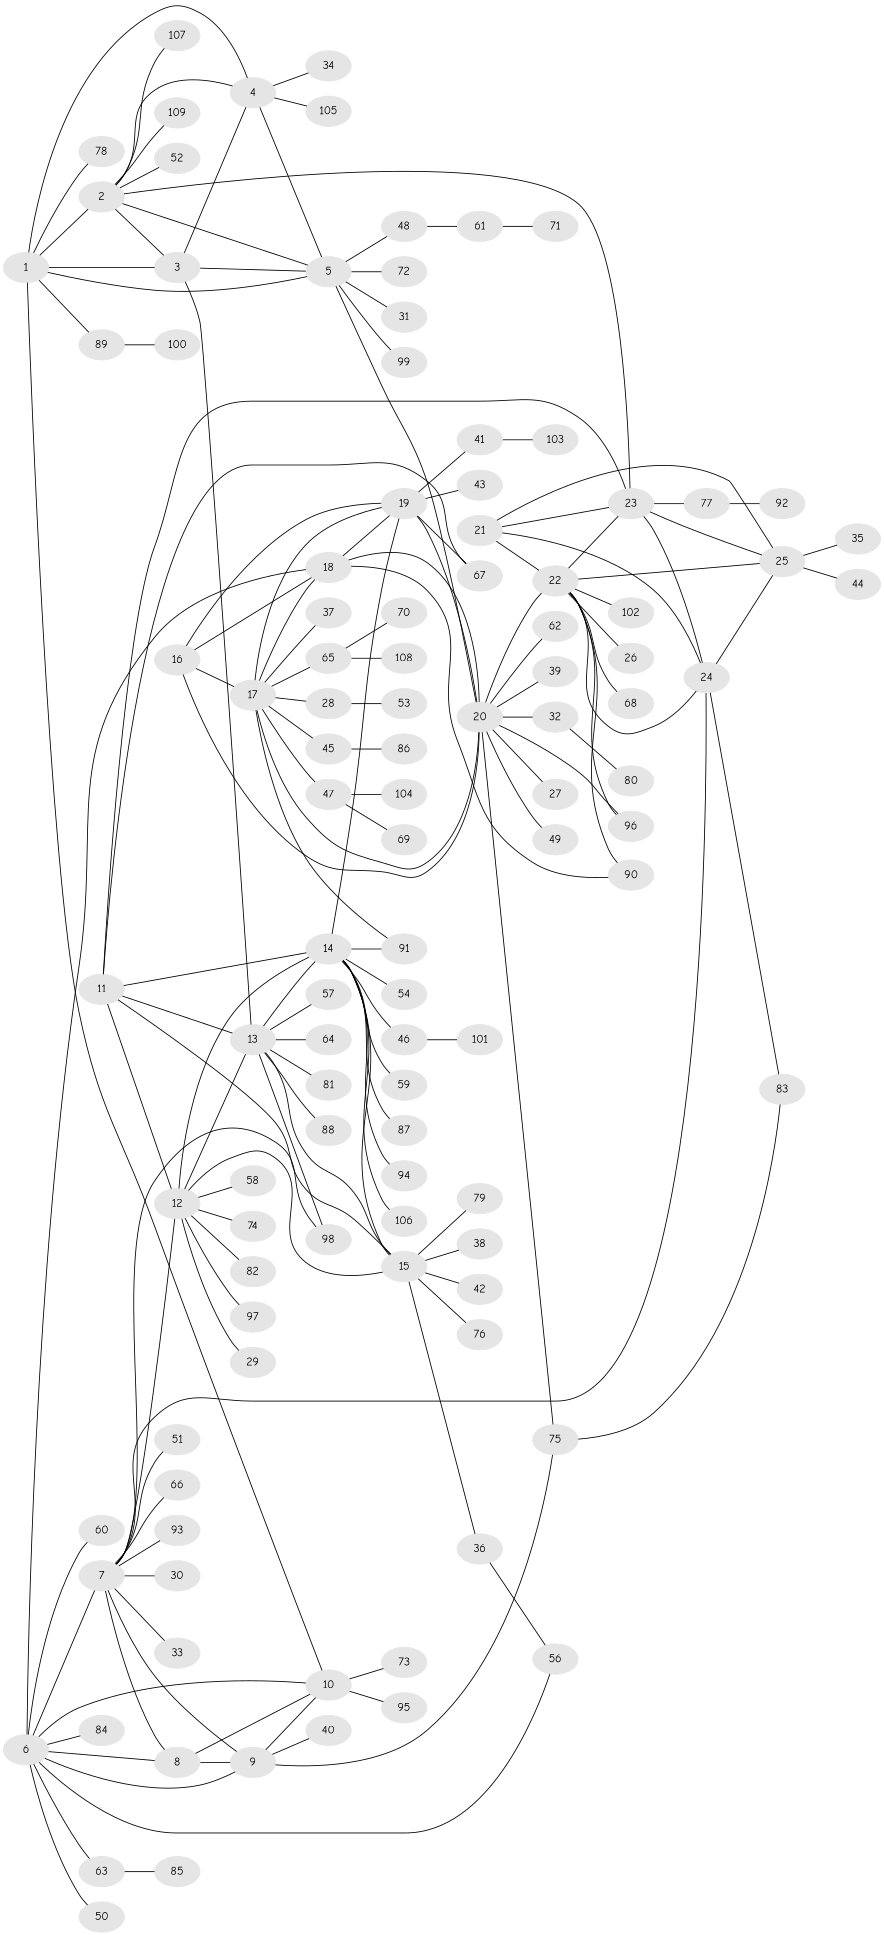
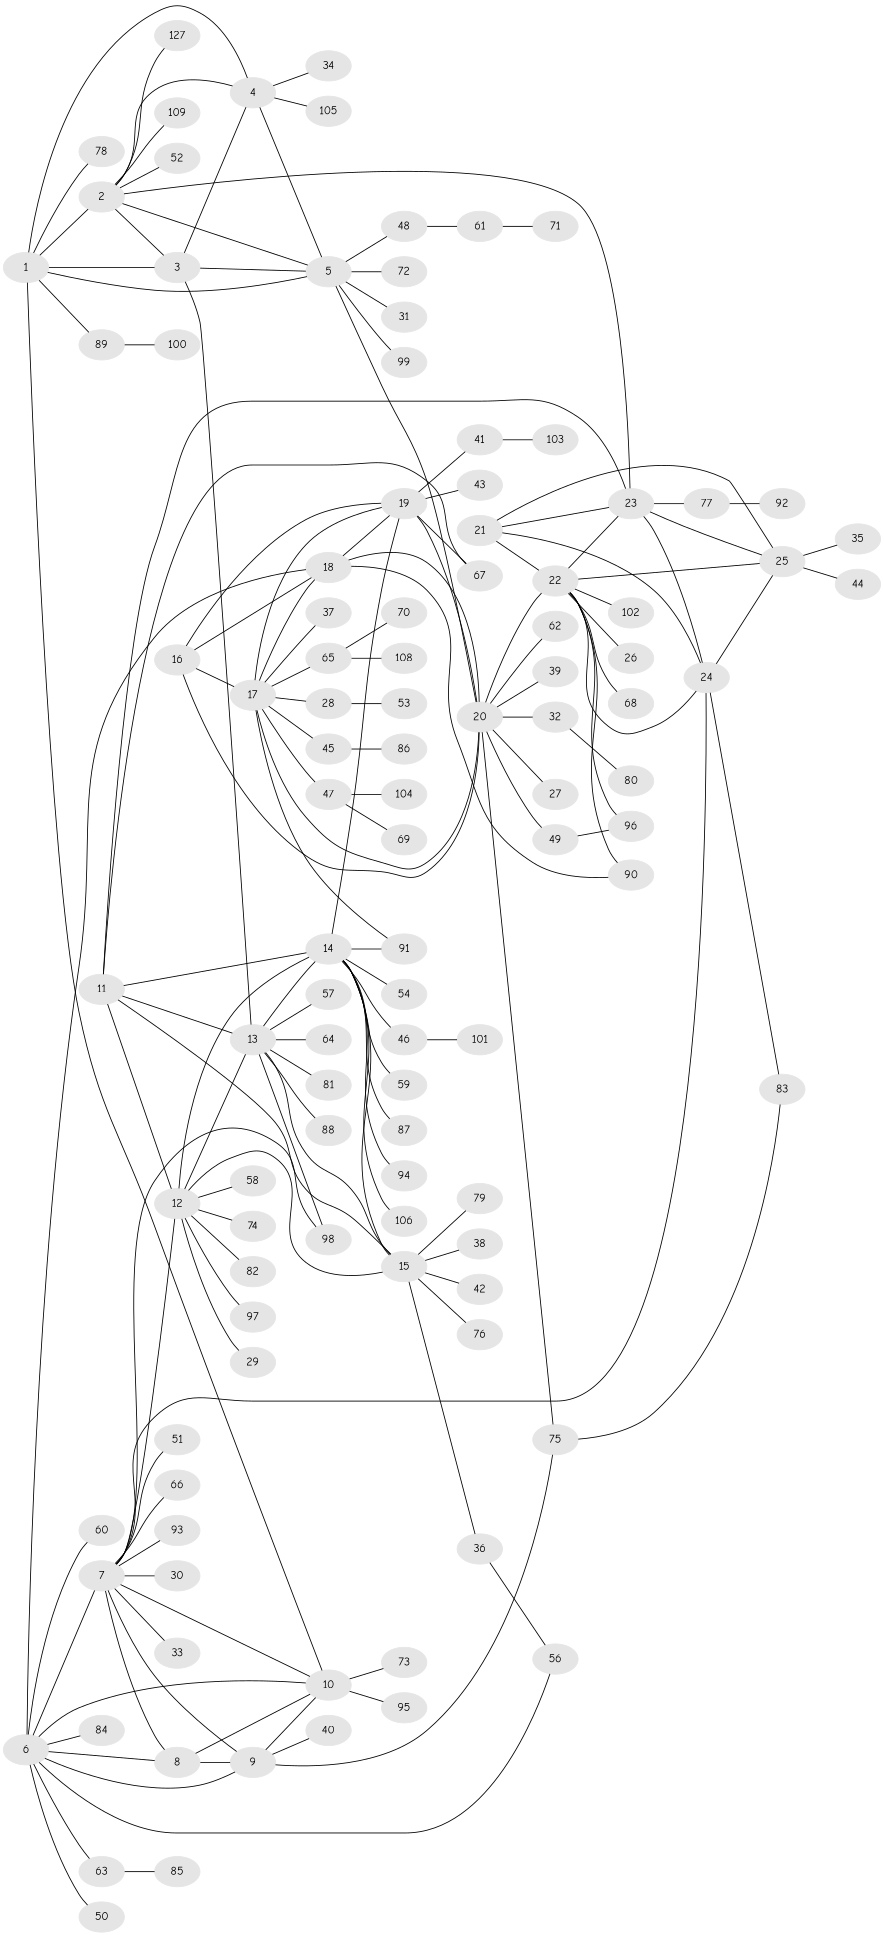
node "107": label "107" -> "127"
edge "20" -- "96": now "49" -- "96"
edge "7" -- "10": added
